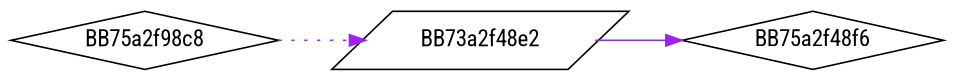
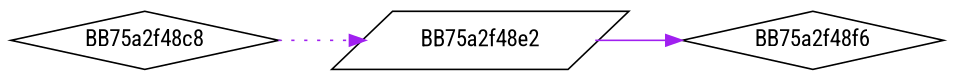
node "BB75a2f98c8": label "BB75a2f98c8" -> "BB75a2f48c8"
node "BB73a2f48e2": label "BB73a2f48e2" -> "BB75a2f48e2"
